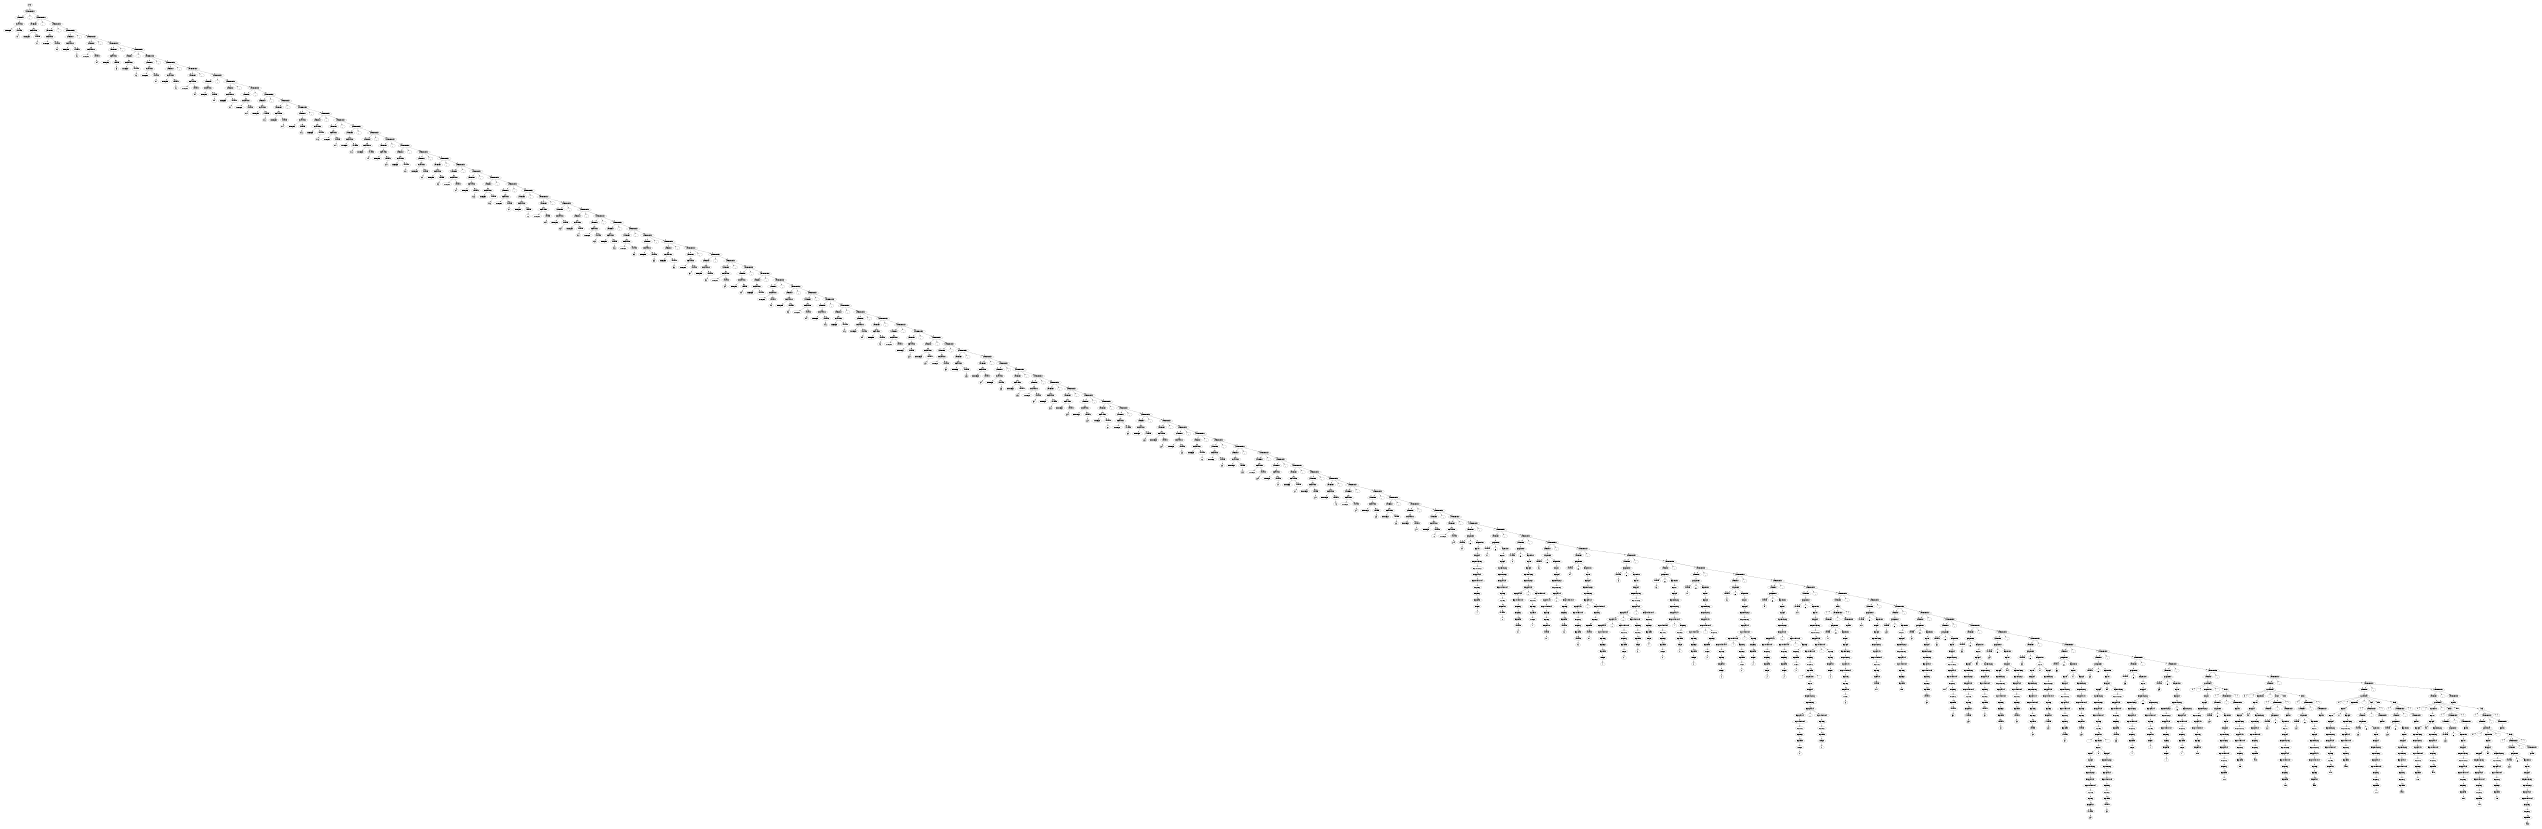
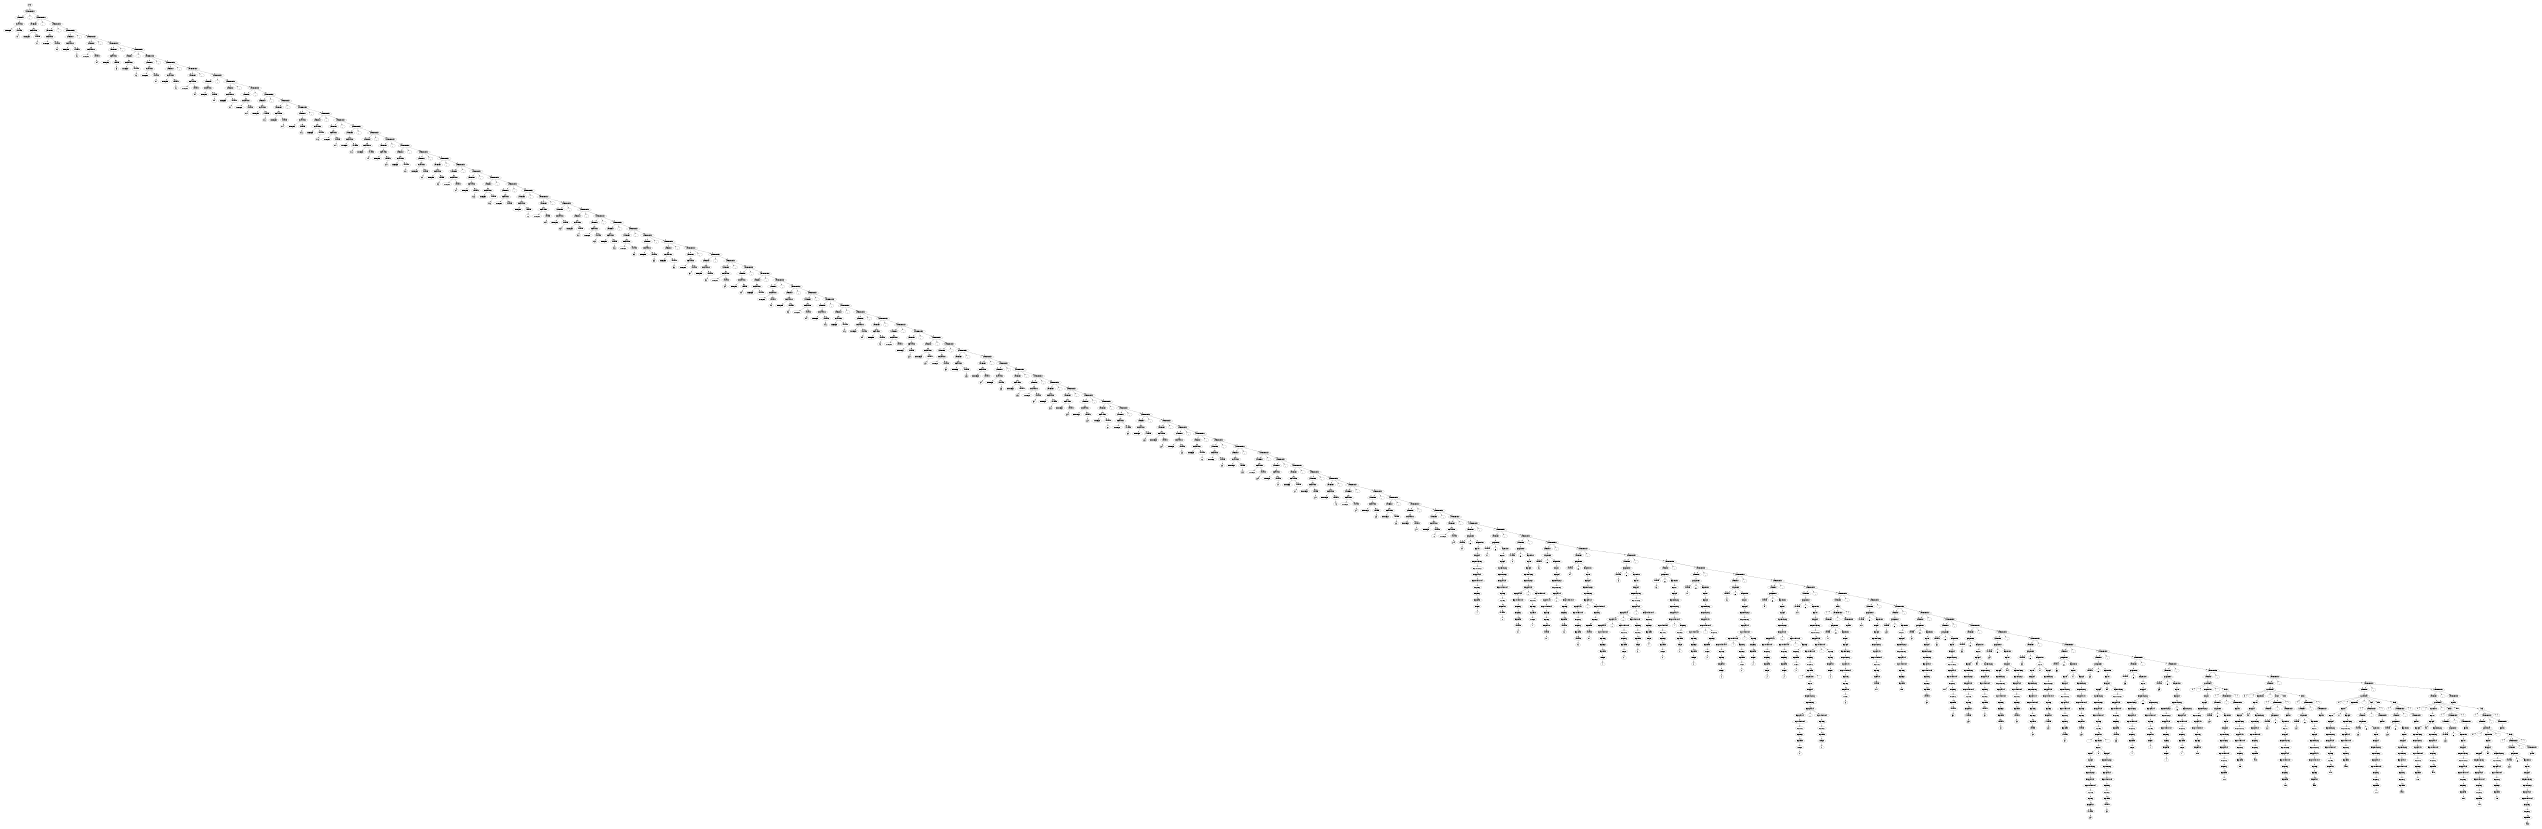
node "x27": removed
